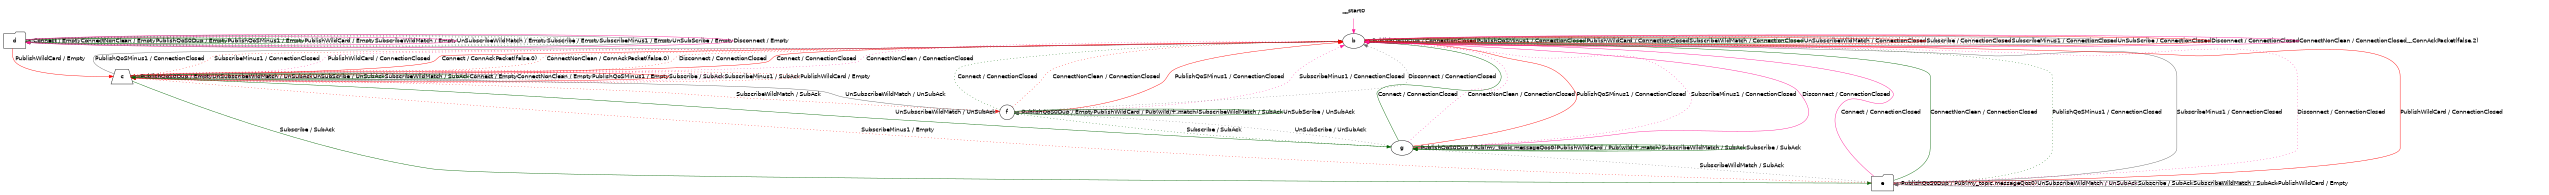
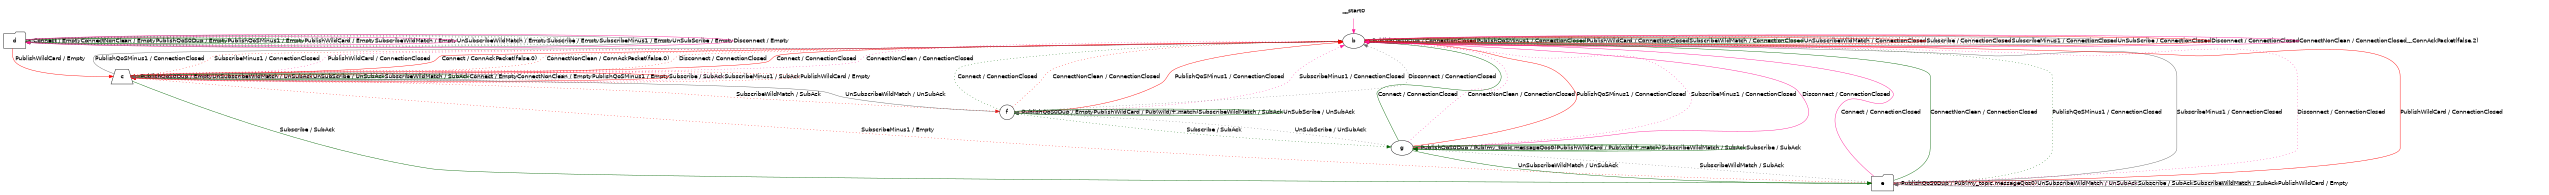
edge "g" -> "c": now "g" -> "e"
